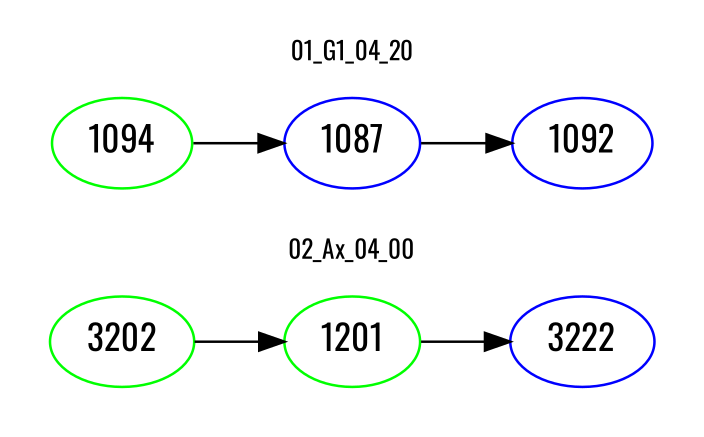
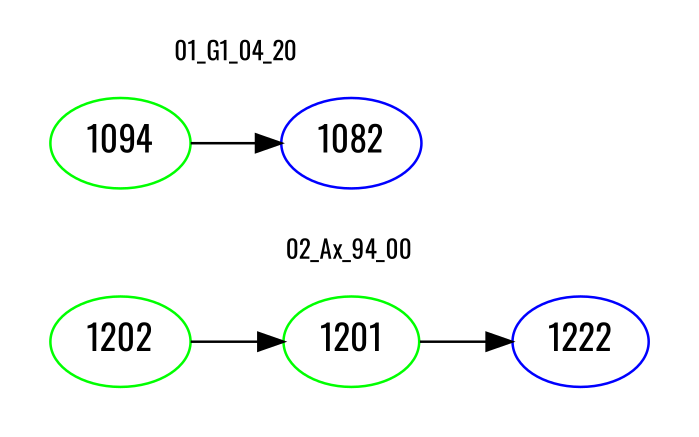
node "1087": label "1087" -> "1082"
node "1092": removed
cluster "02_Ax_04_00": label "02_Ax_04_00" -> "02_Ax_94_00"
node "3202": label "3202" -> "1202"
node "3222": label "3222" -> "1222"
